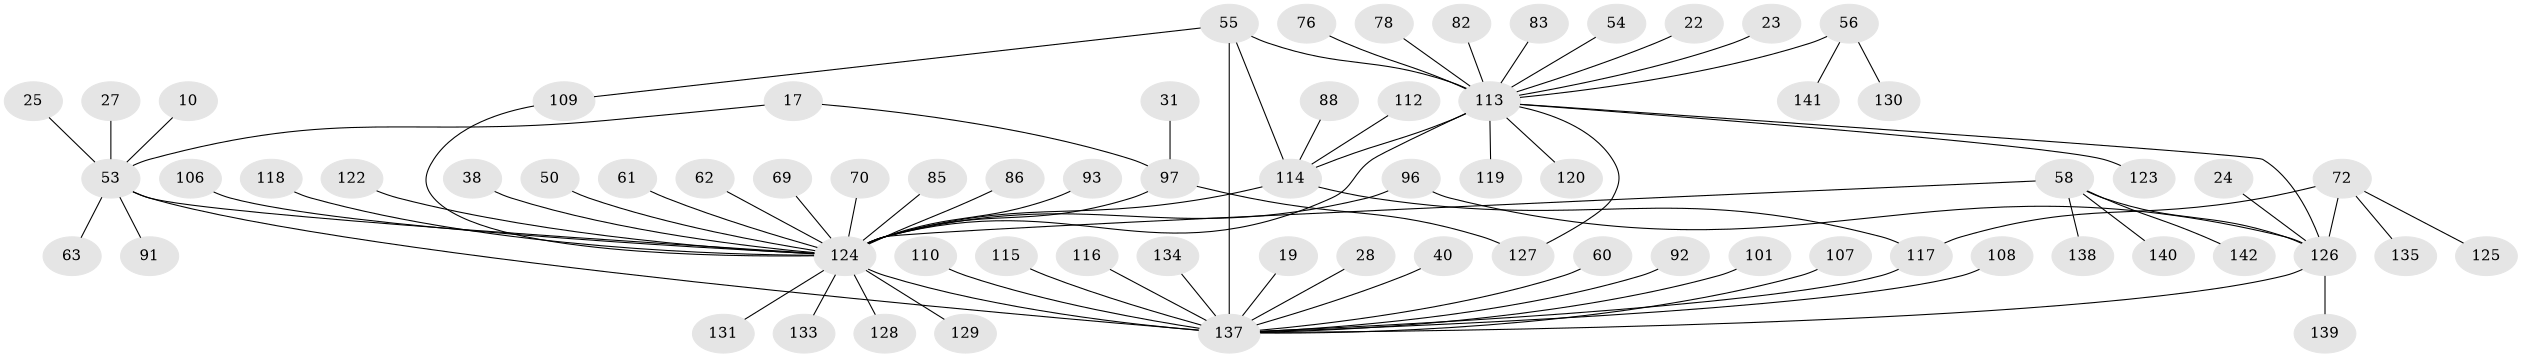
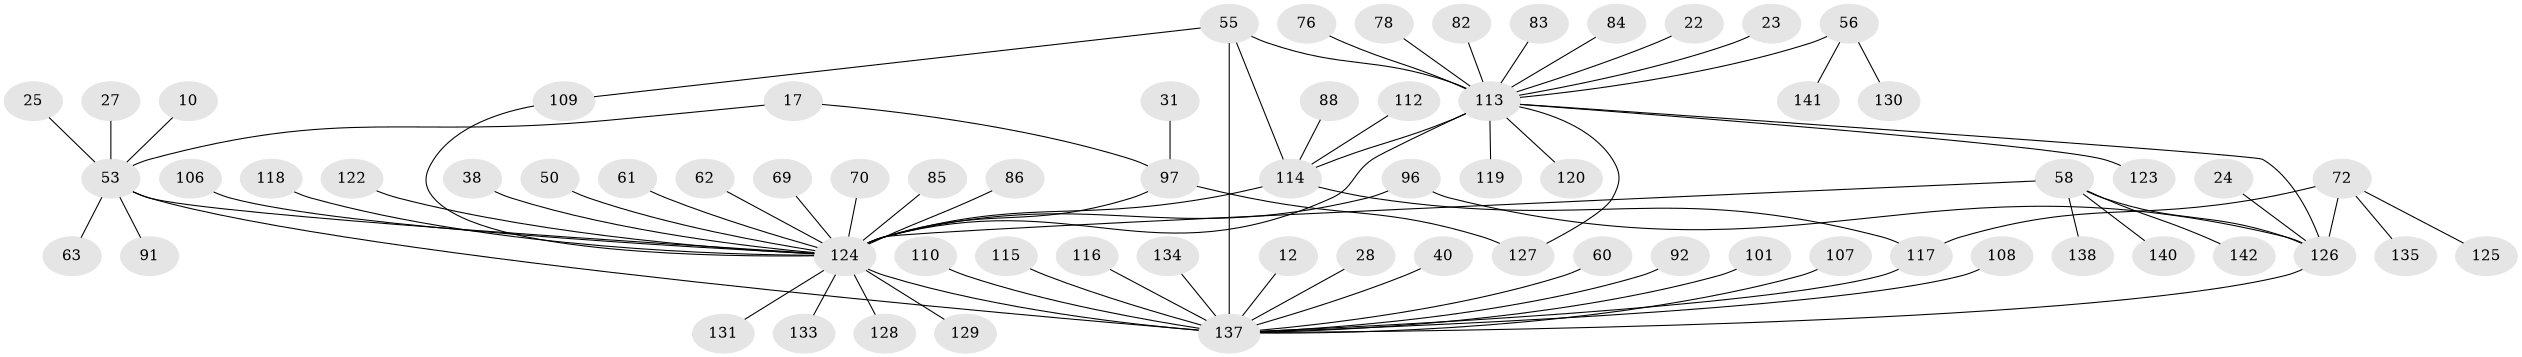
node "54": label "54" -> "84"
node "93": removed
node "19": label "19" -> "12"
node "139": removed
